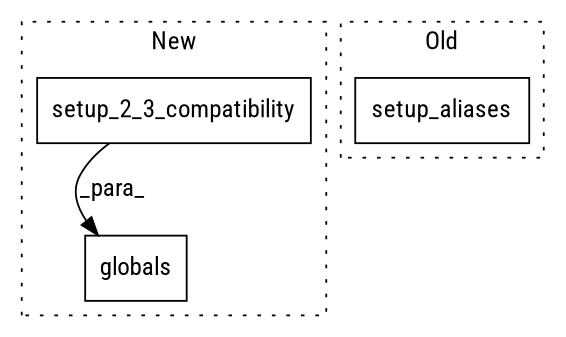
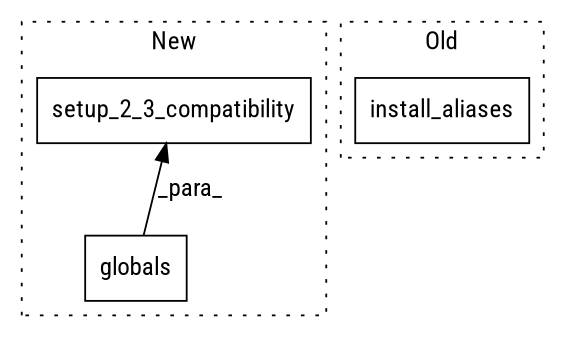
node "setup_aliases": label "setup_aliases" -> "install_aliases"
edge "setup_2_3_compatibility" -> "globals": reversed
